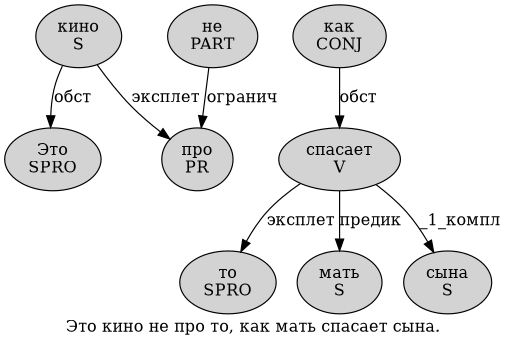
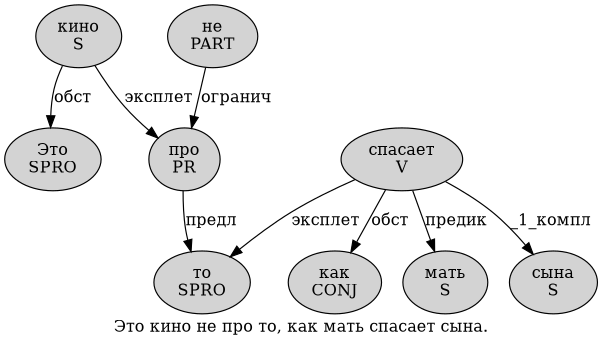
edge "как CONJ" -> "спасает V": reversed
edge "про PR" -> "то SPRO": added, label "предл"
